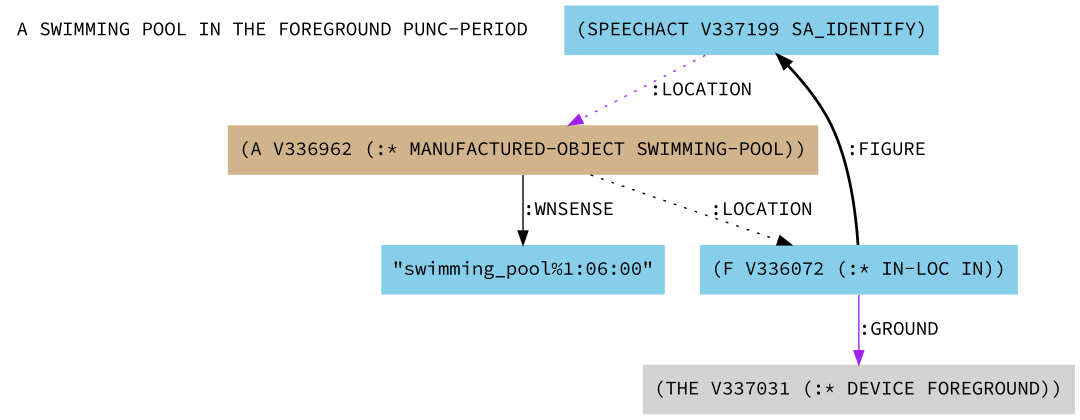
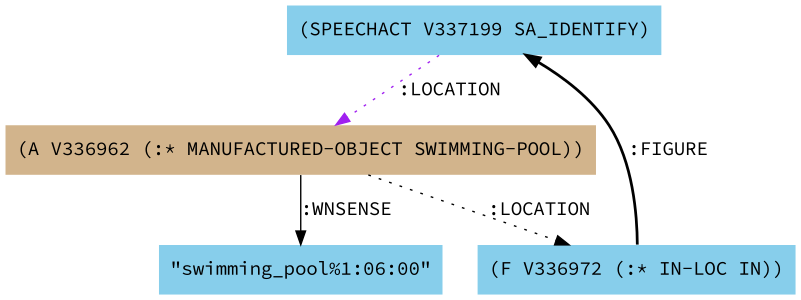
node "A SWIMMING POOL IN THE FOREGROUND PUNC-PERIOD": removed
node "(F V336072 (:* IN-LOC IN))": label "(F V336072 (:* IN-LOC IN))" -> "(F V336972 (:* IN-LOC IN))"
node "(THE V337031 (:* DEVICE FOREGROUND))": removed
